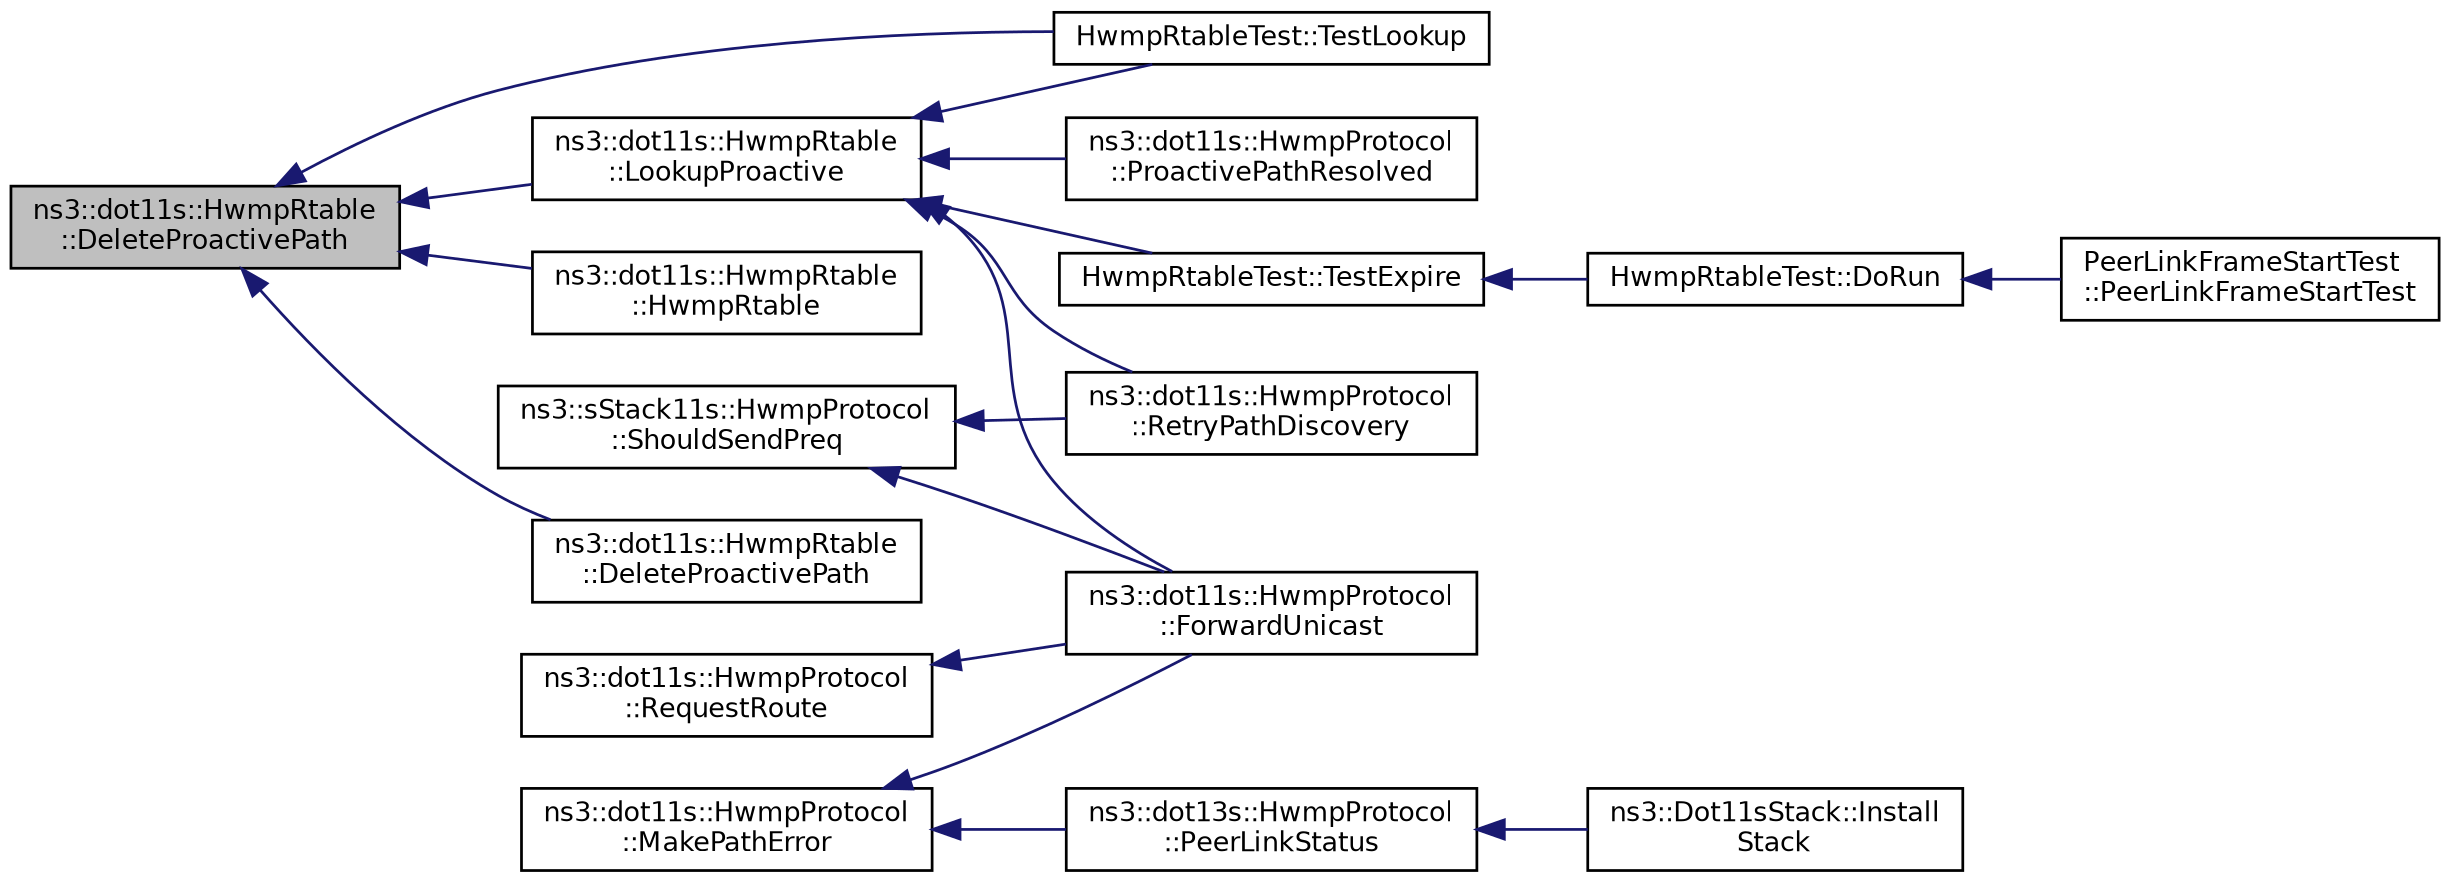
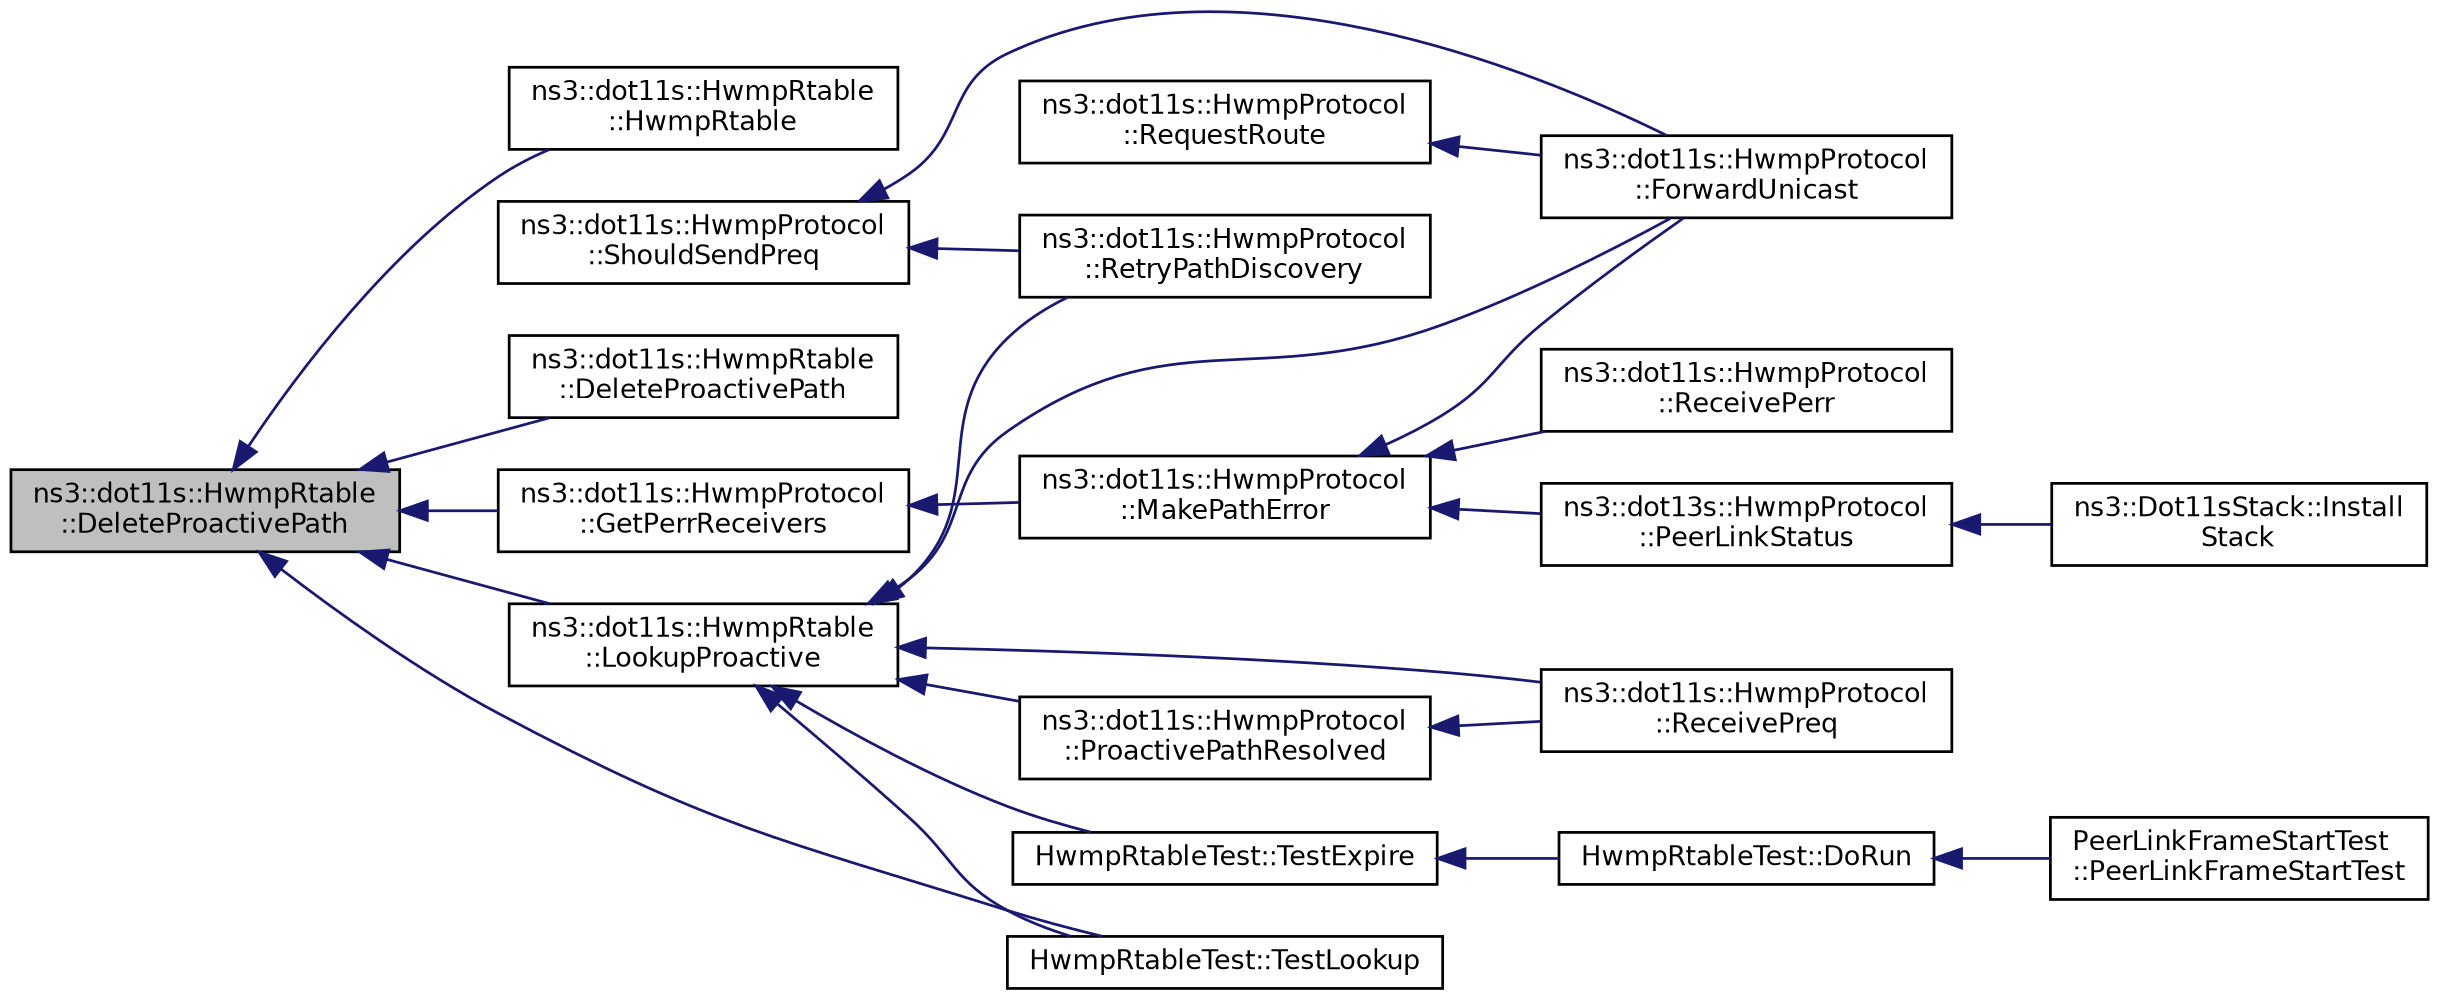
node "ns3::dot11s::HwmpProtocol ::ReceivePerr": added
node "ns3::sStack11s::HwmpProtocol ::ShouldSendPreq": label "ns3::sStack11s::HwmpProtocol ::ShouldSendPreq" -> "ns3::dot11s::HwmpProtocol ::ShouldSendPreq"
node "ns3::dot11s::HwmpProtocol ::GetPerrReceivers": added
node "ns3::dot11s::HwmpProtocol ::ReceivePreq": added
